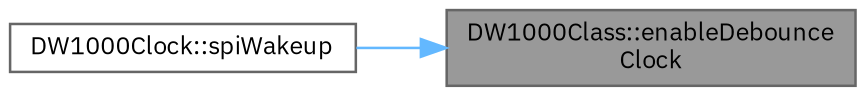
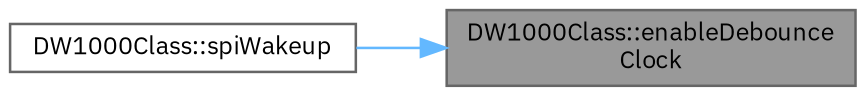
node "DW1000Clock::spiWakeup": label "DW1000Clock::spiWakeup" -> "DW1000Class::spiWakeup"
